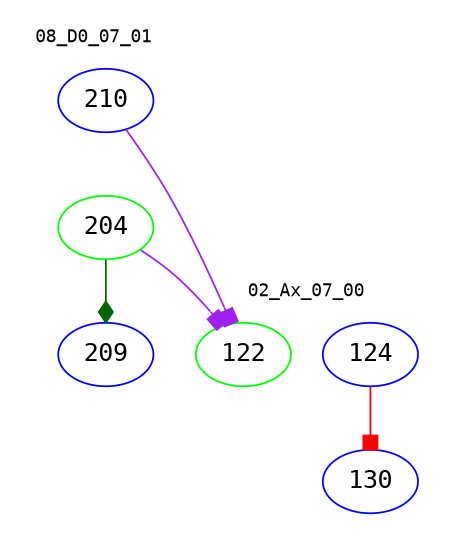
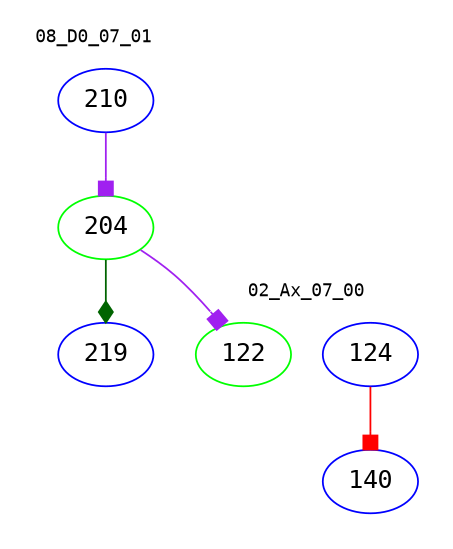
edge "210" -> "122": now "210" -> "204"
node "209": label "209" -> "219"
node "130": label "130" -> "140"
